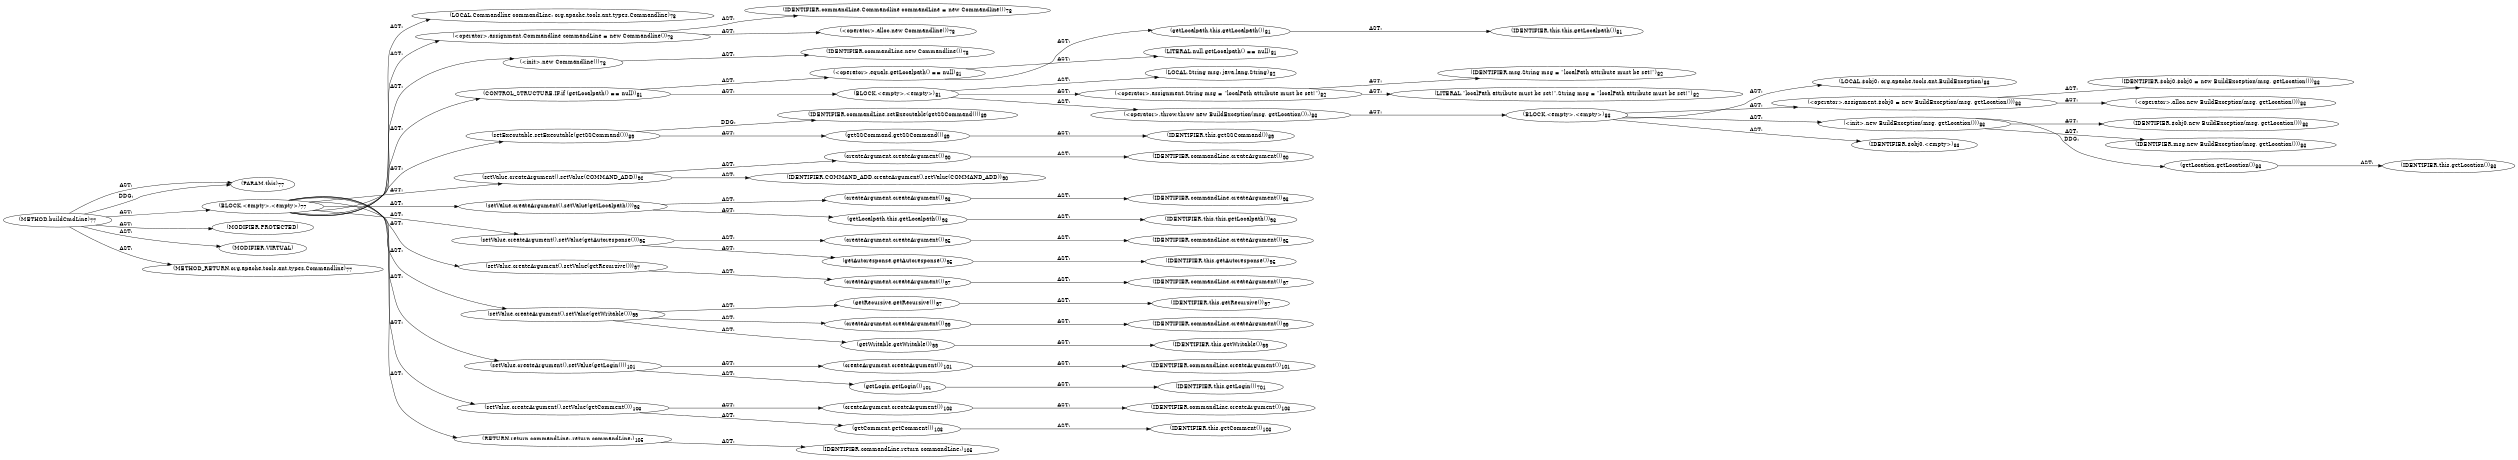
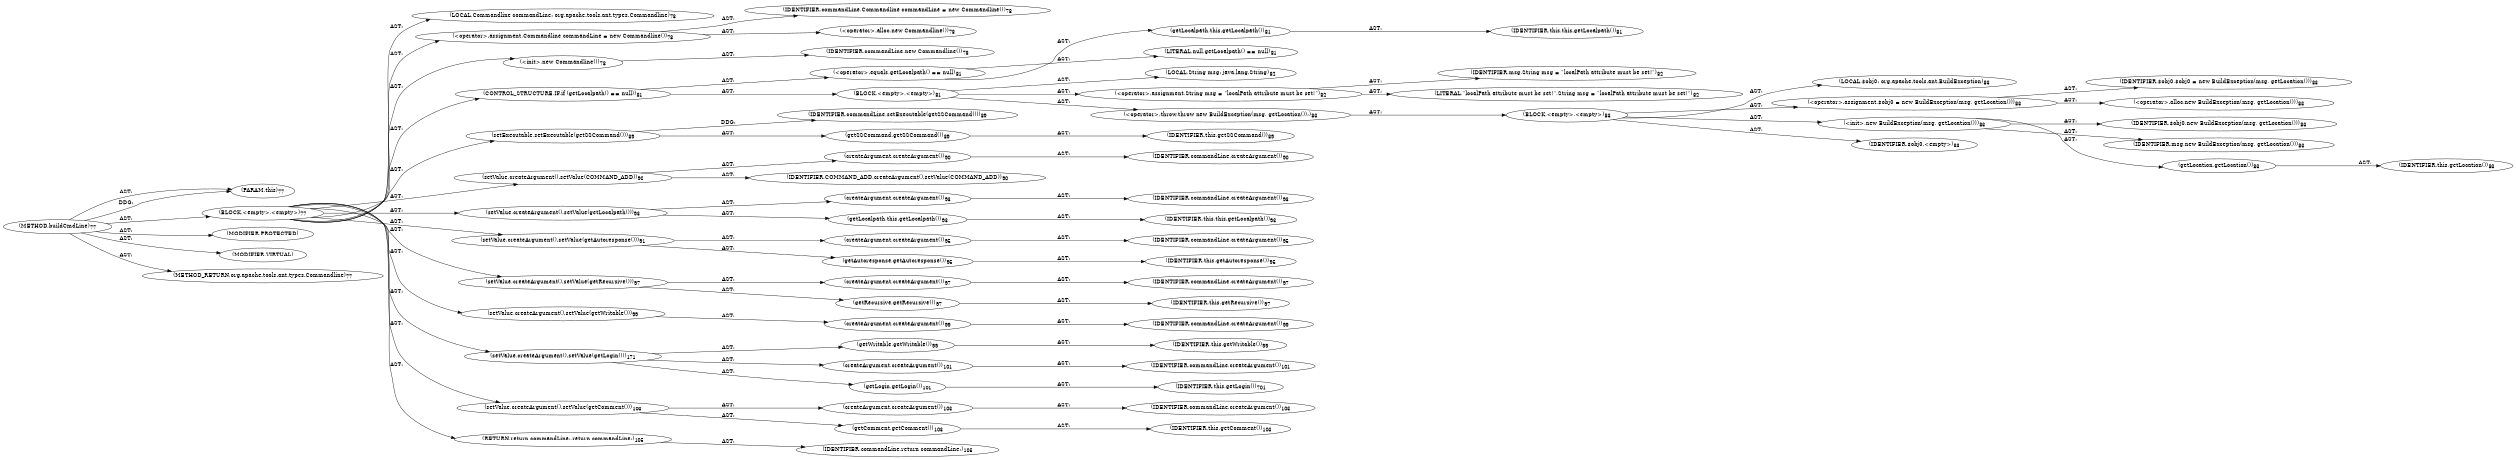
edge "(<init>,new BuildException(msg, getLocation()))" -> "(getLocation,getLocation())": label "DDG: " -> "AST: "
node "(setValue,createArgument().setValue(getAutoresponse()))": text "95" -> "91"
edge "(setValue,createArgument().setValue(getWritable()))" -> "(getRecursive,getRecursive())": now "(setValue,createArgument().setValue(getRecursive()))" -> "(getRecursive,getRecursive())"
edge "(setValue,createArgument().setValue(getWritable()))" -> "(getWritable,getWritable())": now "(setValue,createArgument().setValue(getLogin()))" -> "(getWritable,getWritable())"
node "(setValue,createArgument().setValue(getLogin()))": text "101" -> "171"
